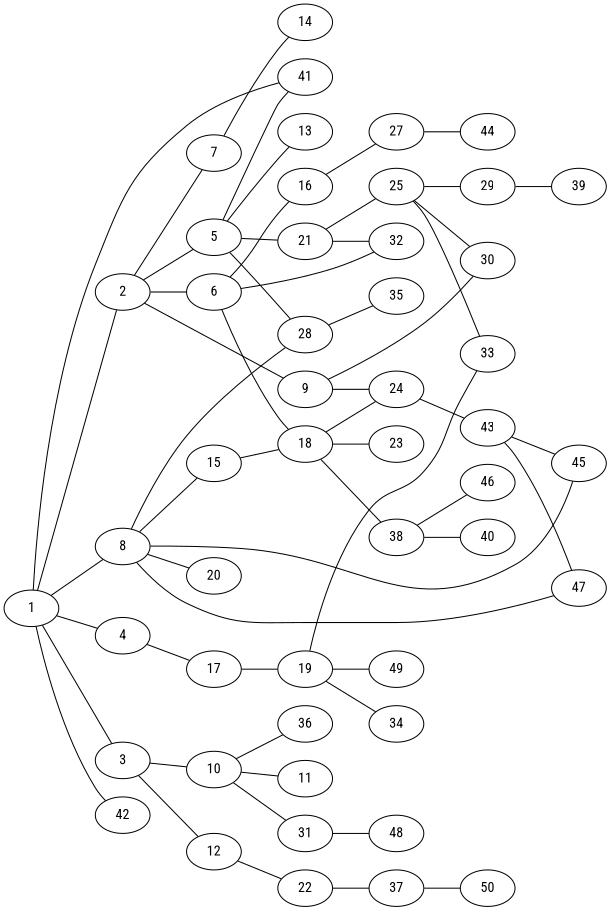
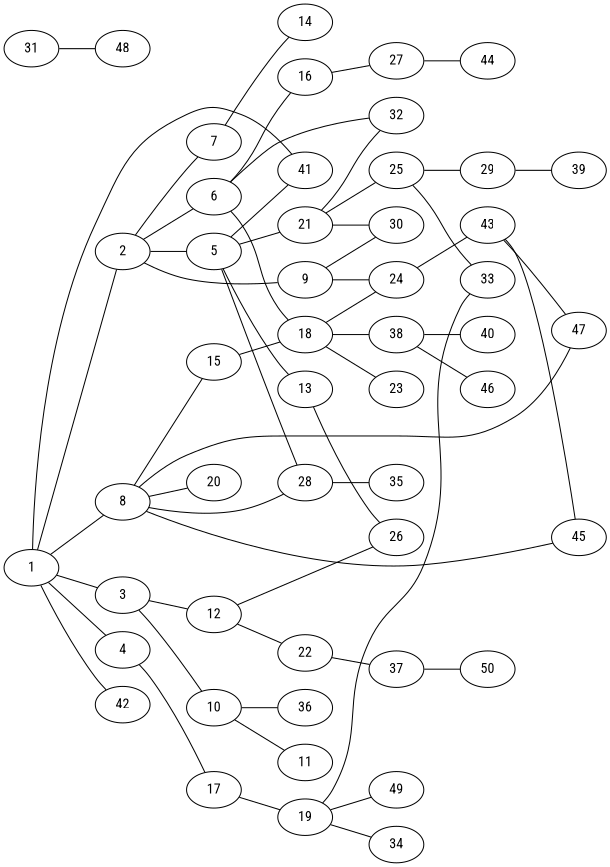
edge "25" -- "30": now "21" -- "30"
node "26": added
edge "10" -- "31": removed
